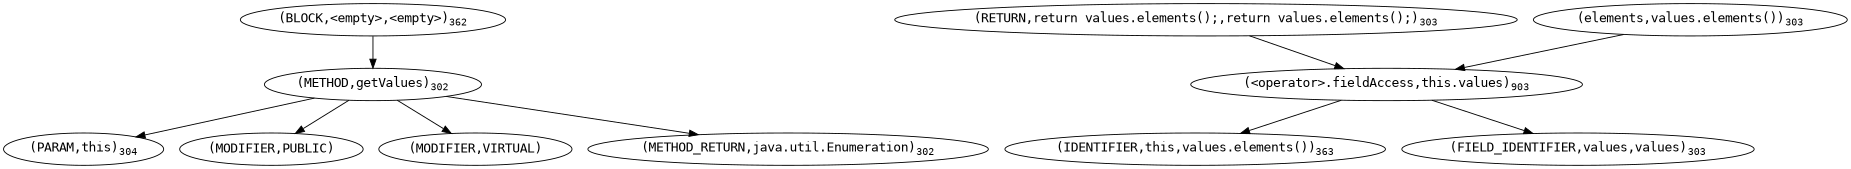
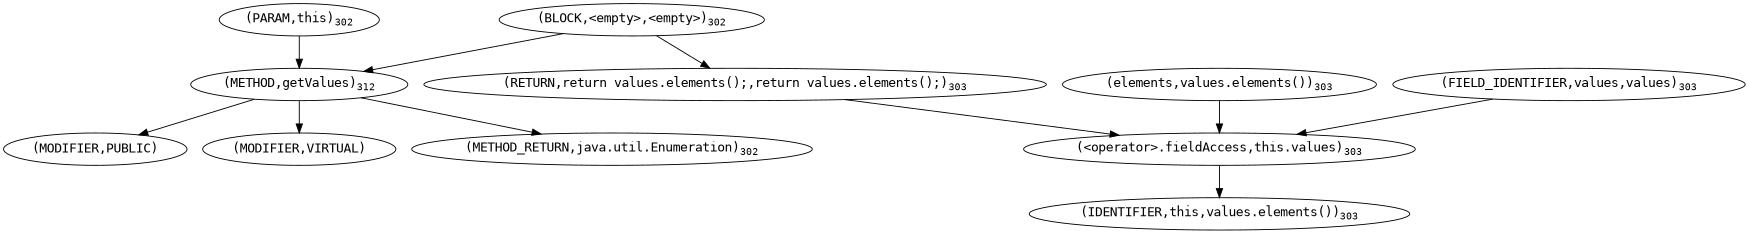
node "(BLOCK,<empty>,<empty>)": text "362" -> "302"
edge "(BLOCK,<empty>,<empty>)" -> "(RETURN,return values.elements();,return values.elements();)": added
node "(METHOD,getValues)": text "302" -> "312"
node "(<operator>.fieldAccess,this.values)": text "903" -> "303"
edge "(<operator>.fieldAccess,this.values)" -> "(FIELD_IDENTIFIER,values,values)": reversed
edge "(METHOD,getValues)" -> "(PARAM,this)": reversed
node "(PARAM,this)": text "304" -> "302"
node "(IDENTIFIER,this,values.elements())": text "363" -> "303"
